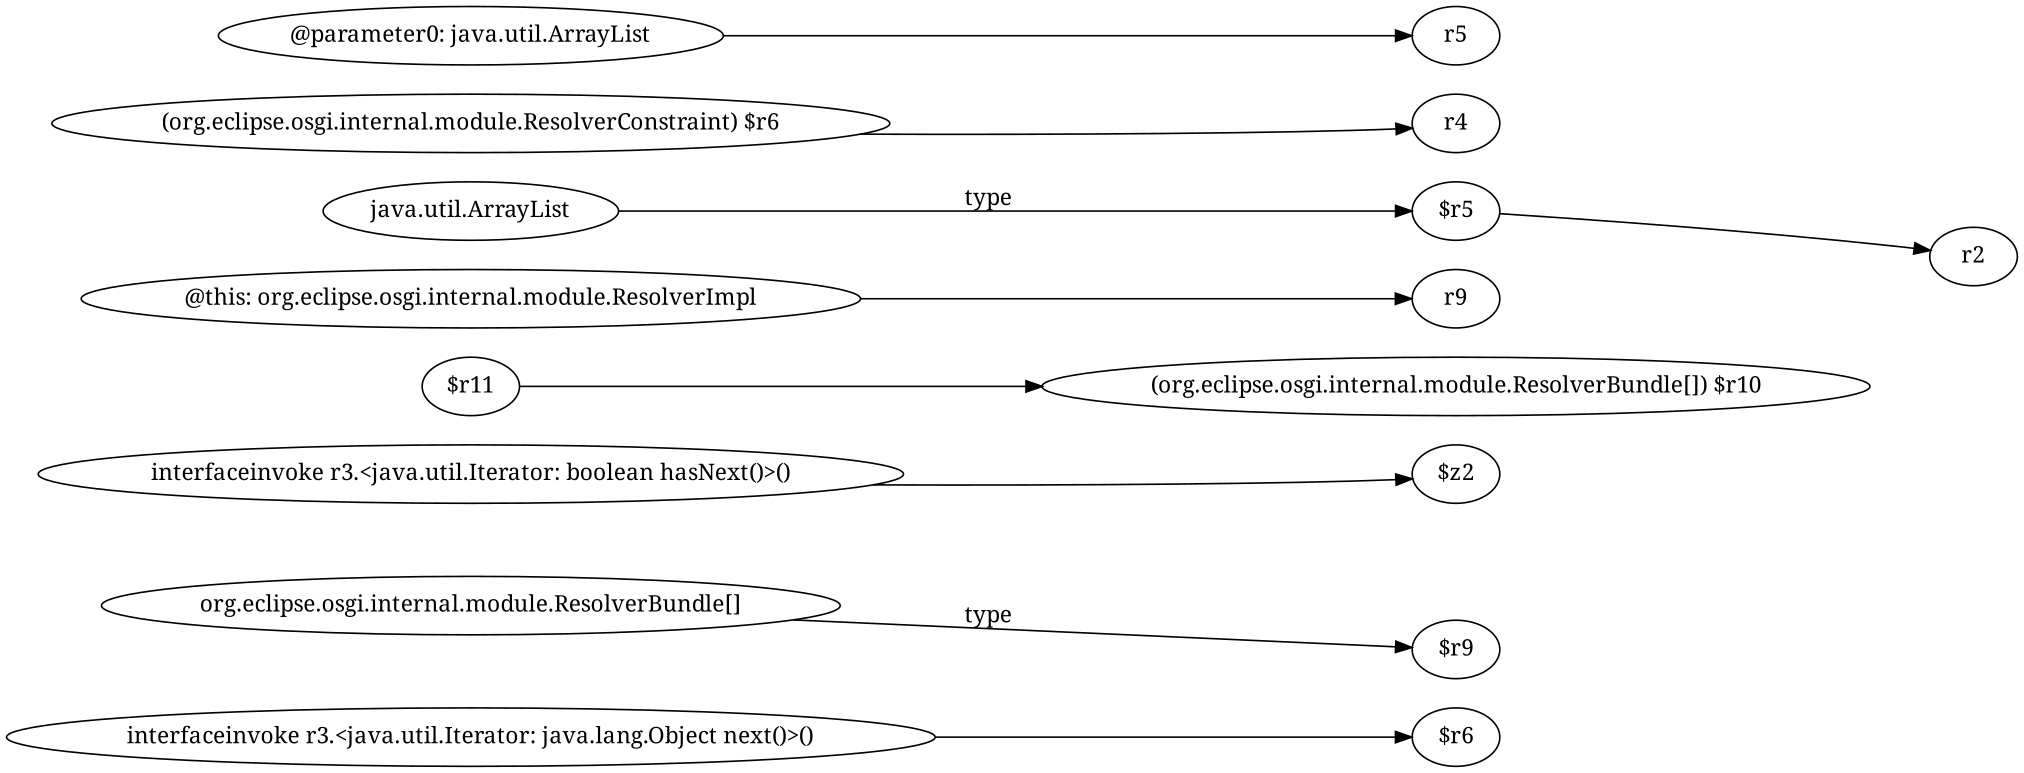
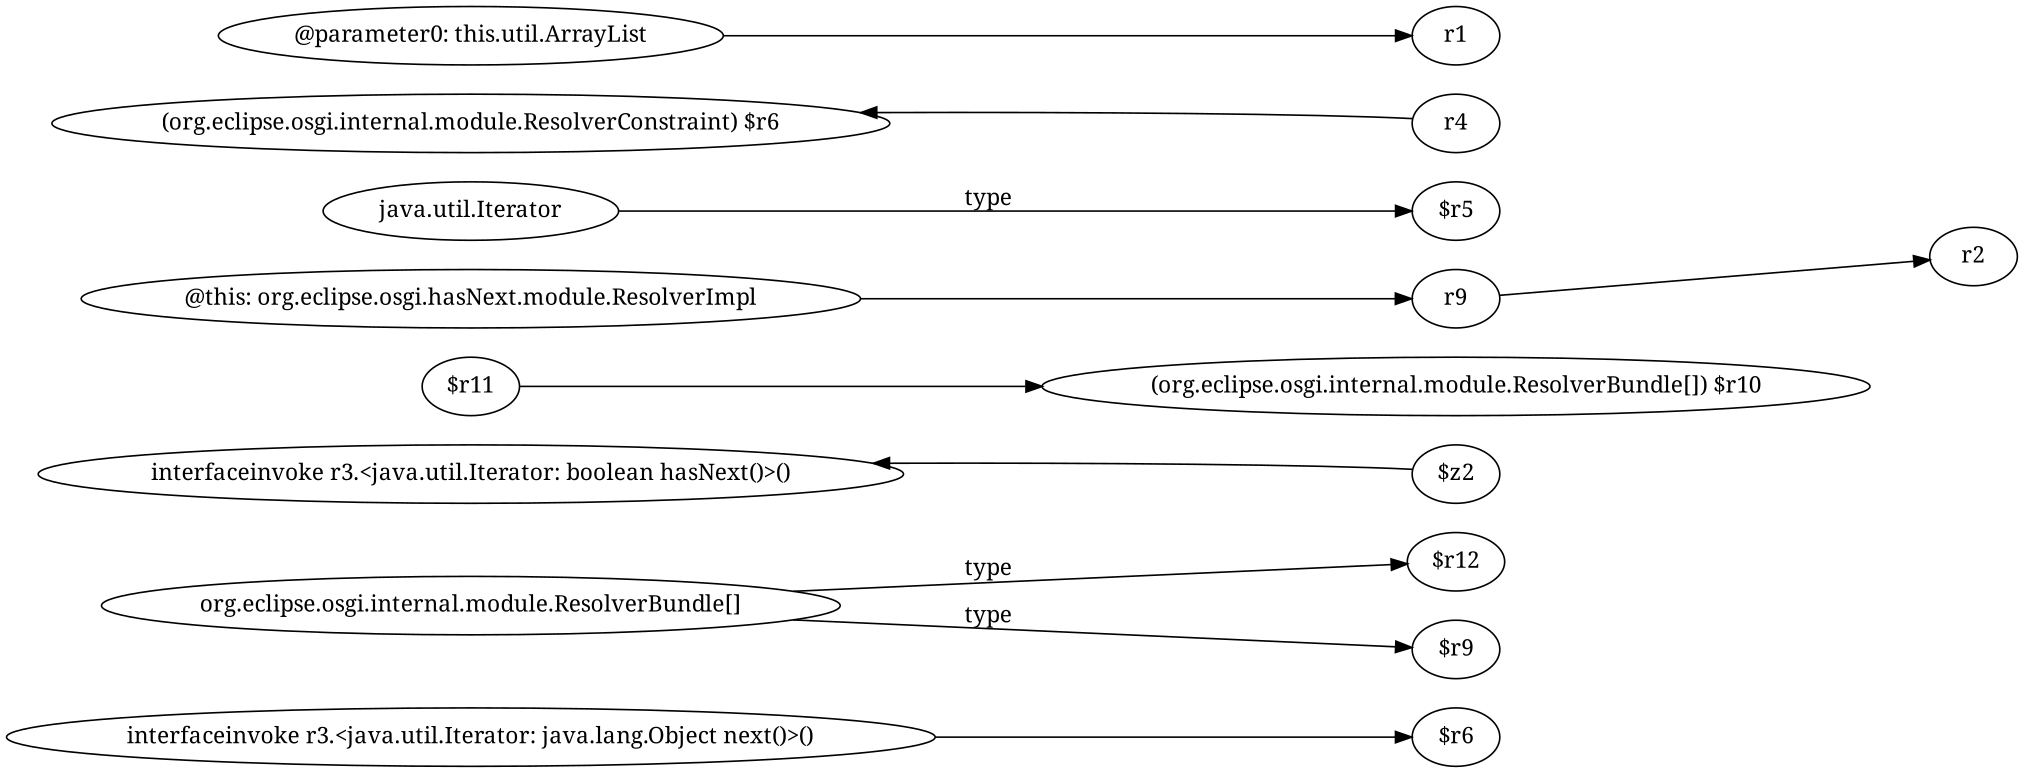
node "@parameter0: java.util.ArrayList": label "@parameter0: java.util.ArrayList" -> "@parameter0: this.util.ArrayList"
node "r5": label "r5" -> "r1"
edge "(org.eclipse.osgi.internal.module.ResolverConstraint) $r6" -> "r4": reversed
node "java.util.ArrayList": label "java.util.ArrayList" -> "java.util.Iterator"
edge "$r5" -> "r2": now "r9" -> "r2"
node "@this: org.eclipse.osgi.internal.module.ResolverImpl": label "@this: org.eclipse.osgi.internal.module.ResolverImpl" -> "@this: org.eclipse.osgi.hasNext.module.ResolverImpl"
edge "interfaceinvoke r3.<java.util.Iterator: boolean hasNext()>()" -> "$z2": reversed
node "$r12": added
